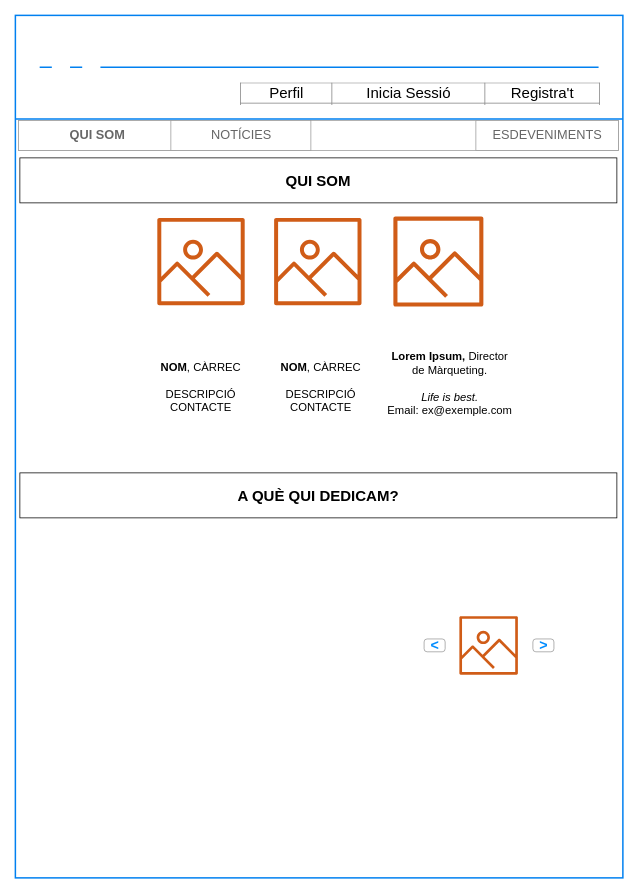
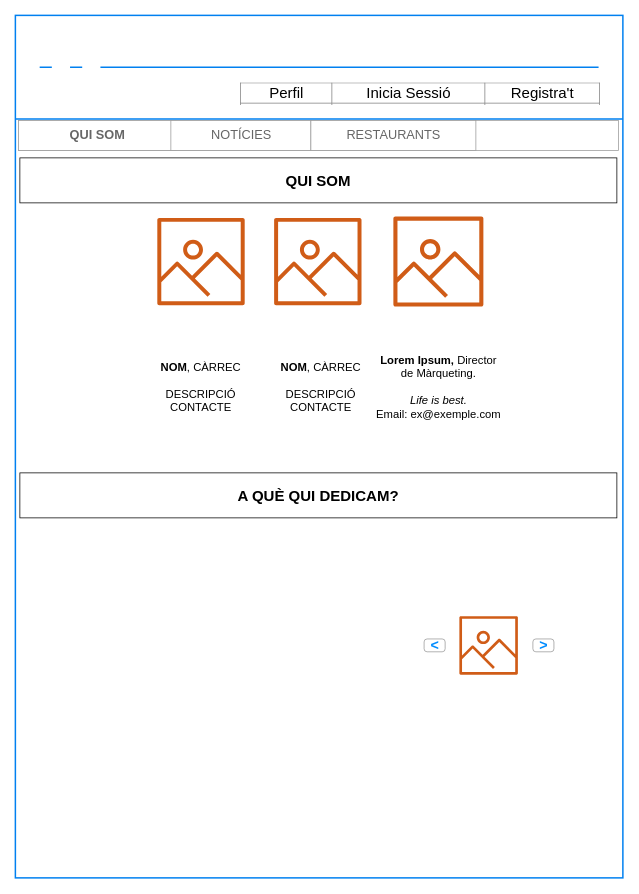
node "RESTAURANTS": added
node "ESDEVENIMENTS": removed
node "Lorem Ipsum, Director de Màrqueting. Life is best. Email: ex@exemple.com": moved (450, 383) -> (438, 387)
